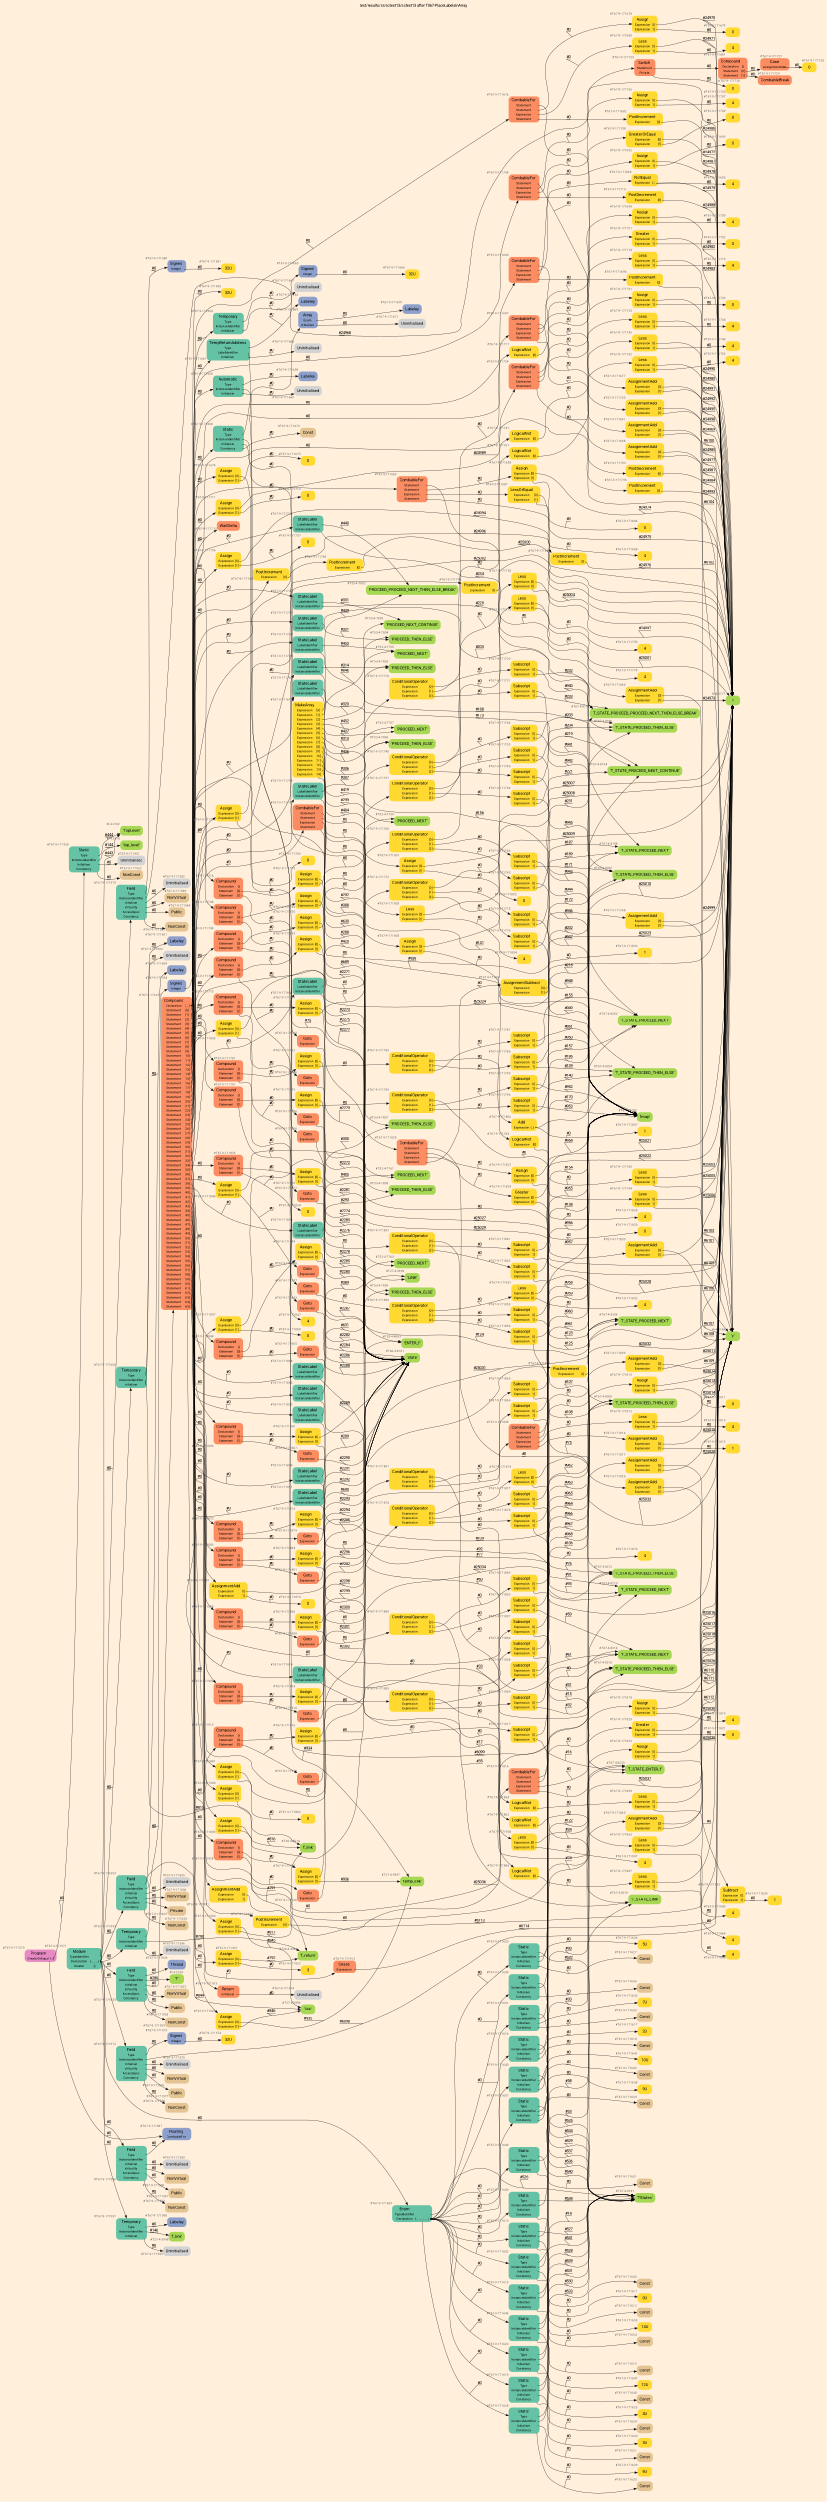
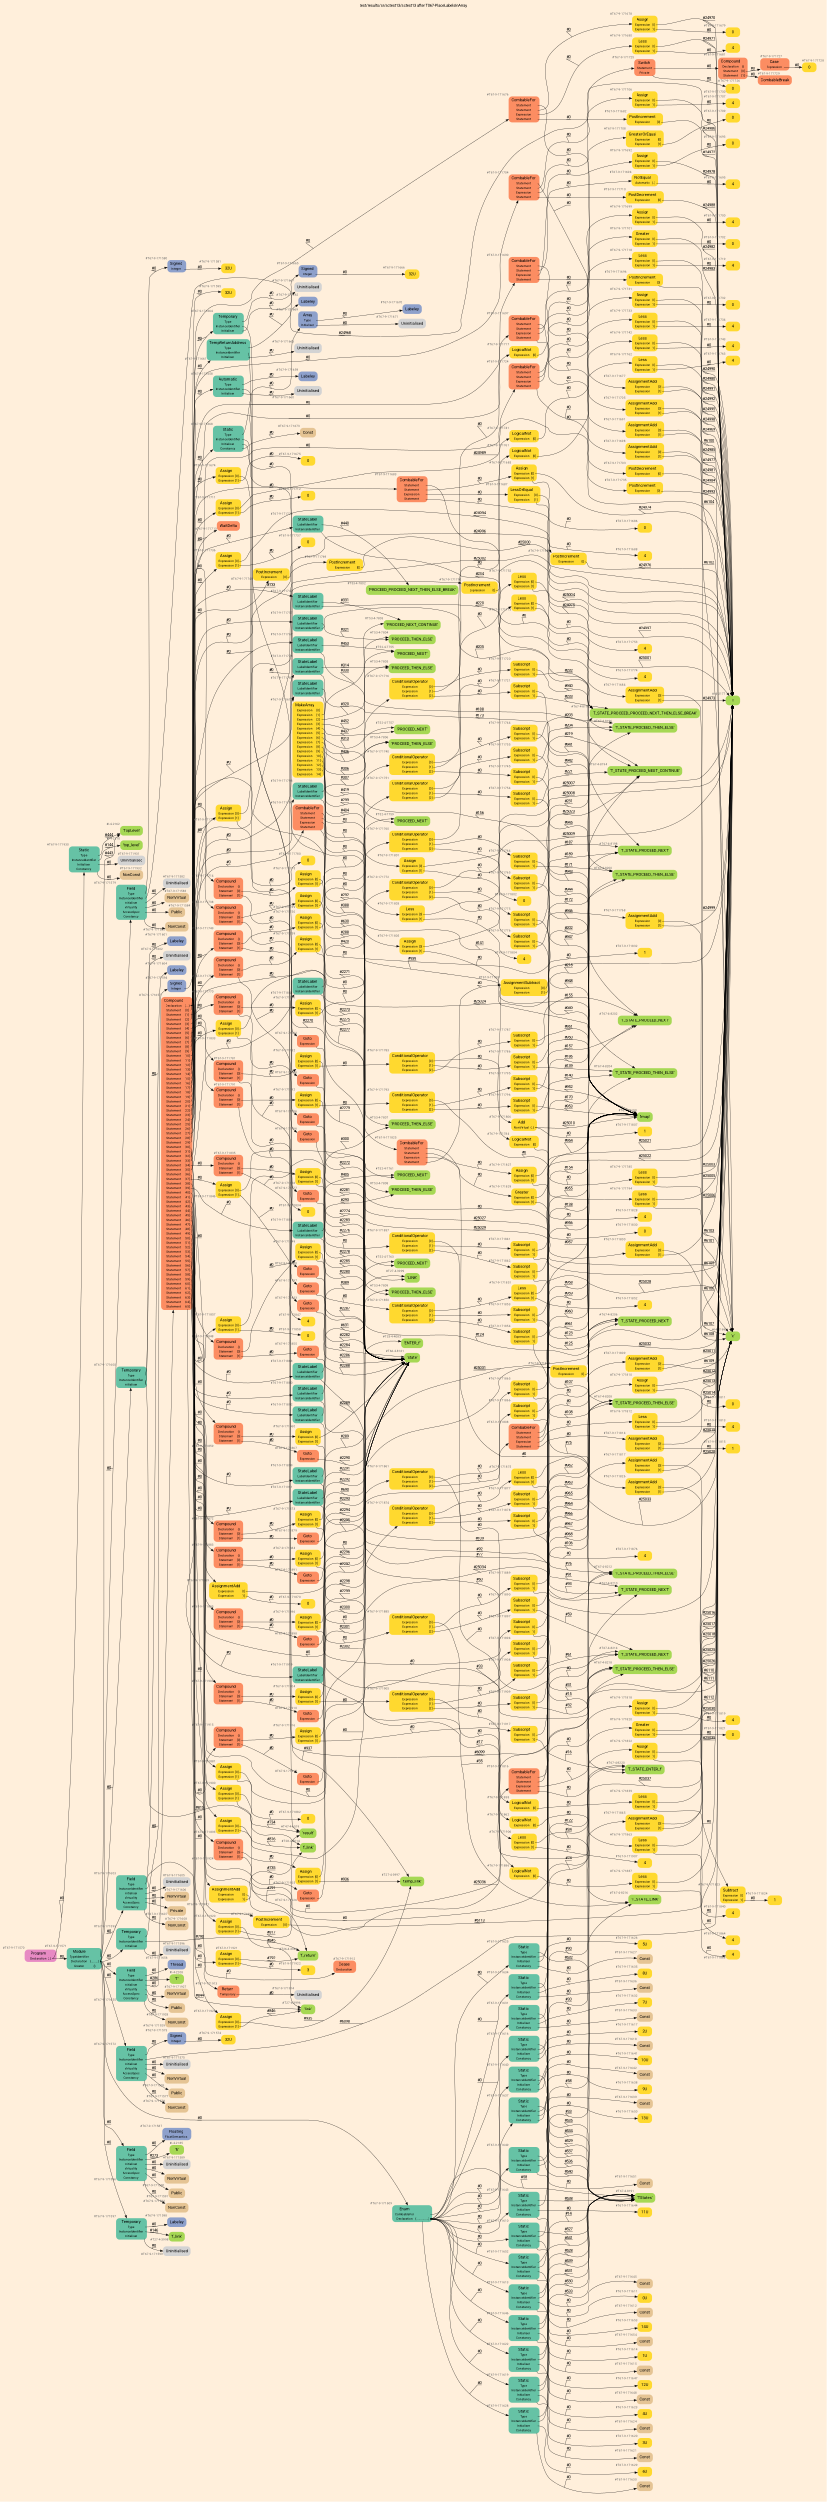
node "Case": text "AssignmentAdd" -> "Expression"
node "NotEqual": text "Expression" -> "Automatic"
node "Array": text "Enum" -> "Type"
node "TempReturnAddress": text "LabelIdentifier" -> "InstanceIdentifier"
edge "GreaterOrEqual" -> "'i'": removed, label "#24987"
edge "NotEqual" -> "'i'": removed, label "#24979"
edge "LessOrEqual" -> "'i'": now "LessOrEqual" -> "'T_STATE_PROCEED_PROCEED_NEXT_THEN_ELSE_BREAK'"
edge "MakeArray" -> "'PROCEED_PROCEED_NEXT_THEN_ELSE_BREAK'": removed, label "#439"
edge "MakeArray" -> "'PROCEED_NEXT_CONTINUE'": label "#846" -> "#330"
edge "Add" -> "'i'": now "Add" -> "'lmap'"
edge "AssignmentSubtract" -> "'i'": now "AssignmentSubtract" -> "'T_STATE_PROCEED_NEXT_CONTINUE'"
edge "MakeArray" -> "'ENTER_f'": removed, label "#689"
edge "Automatic" -> "'state'": label "#75" -> "#2270"
node "Add": text "Expression" -> "NonVirtual"
edge "TempReturnAddress" -> "'temp_link'": label "#934" -> "#937"
node "'result'": added
edge "Cease" -> "'x'": removed, label "#6114"
node "Program": text "GreaterOrEqual" -> "Declaration"
node "Cease": text "Expression" -> "Declaration"
node "8U": added
node "Return": text "Initialiser" -> "Temporary"
edge "Program" -> "Floating": now "Program" -> "Module"
node "13U": added
node "Floating": text "CombableFor" -> "FloatSemantics"
node "'fi'": added
edge "Enum" -> "'TStates'": label "#526" -> "#58"
node "11U": added
node "Enum": text "TypeIdentifier" -> "CombableFor"
node "1U": added
